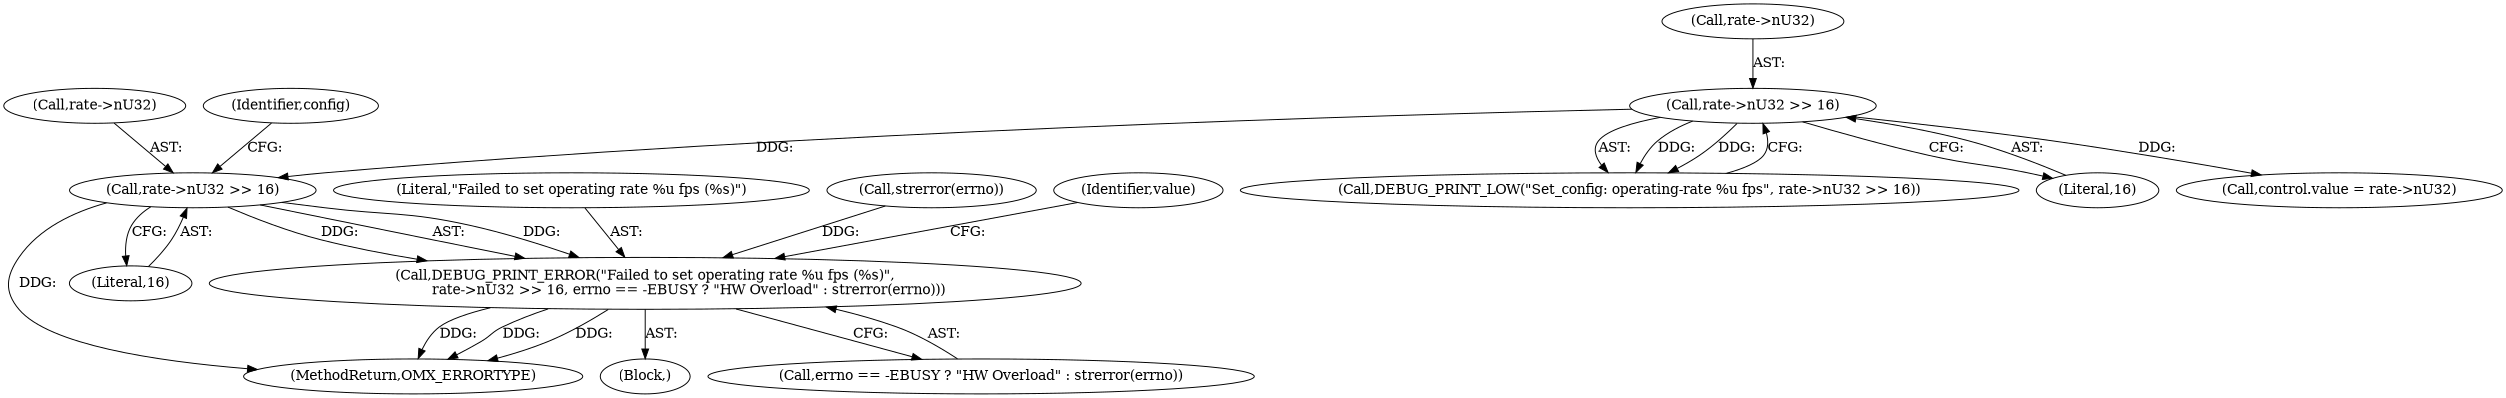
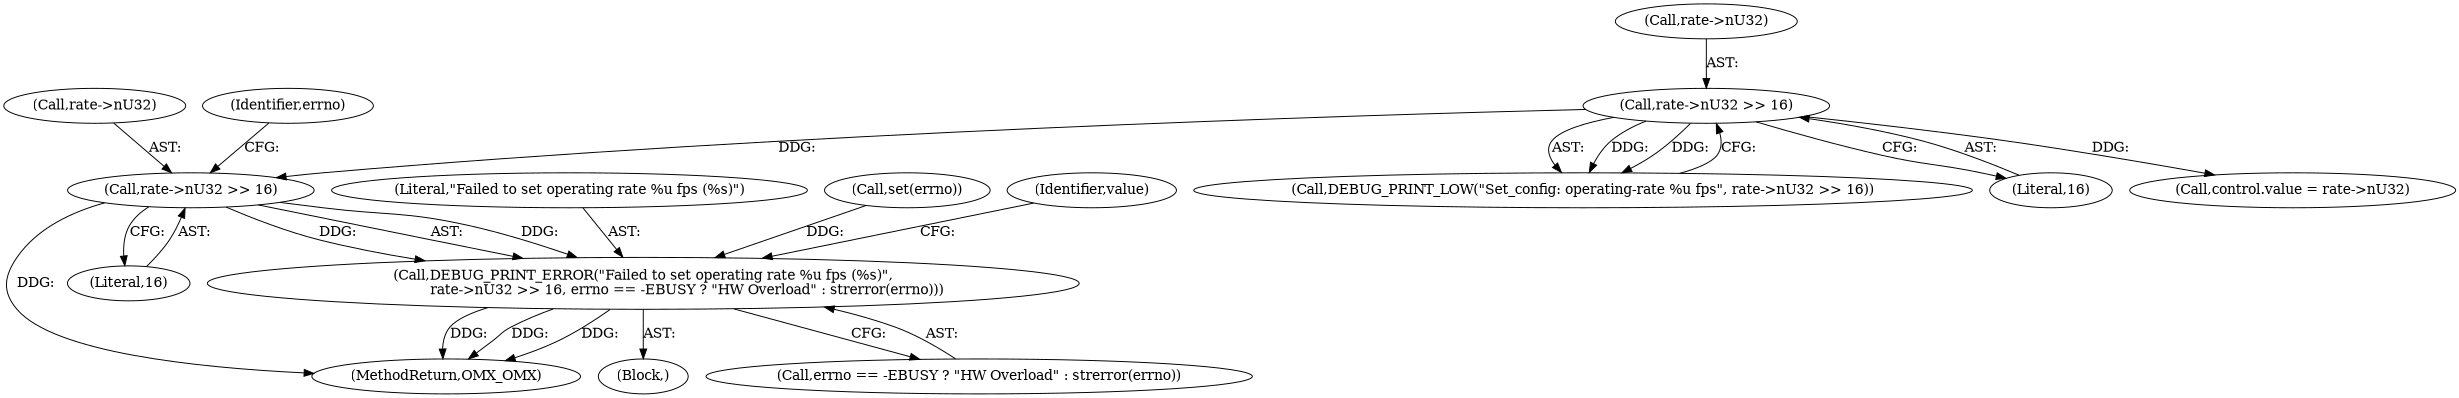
node "(Identifier,config)": label "(Identifier,config)" -> "(Identifier,errno)"
node "(Call,strerror(errno))": label "(Call,strerror(errno))" -> "(Call,set(errno))"
node "(MethodReturn,OMX_ERRORTYPE)": label "(MethodReturn,OMX_ERRORTYPE)" -> "(MethodReturn,OMX_OMX)"
